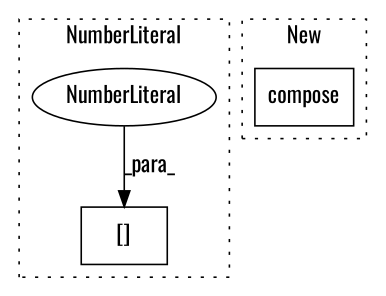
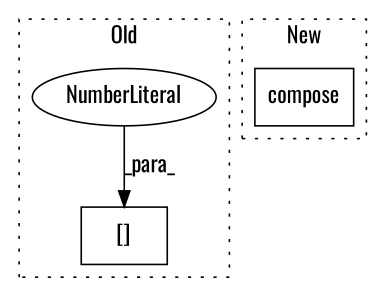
cluster "NumberLiteral": label "NumberLiteral" -> "Old"
